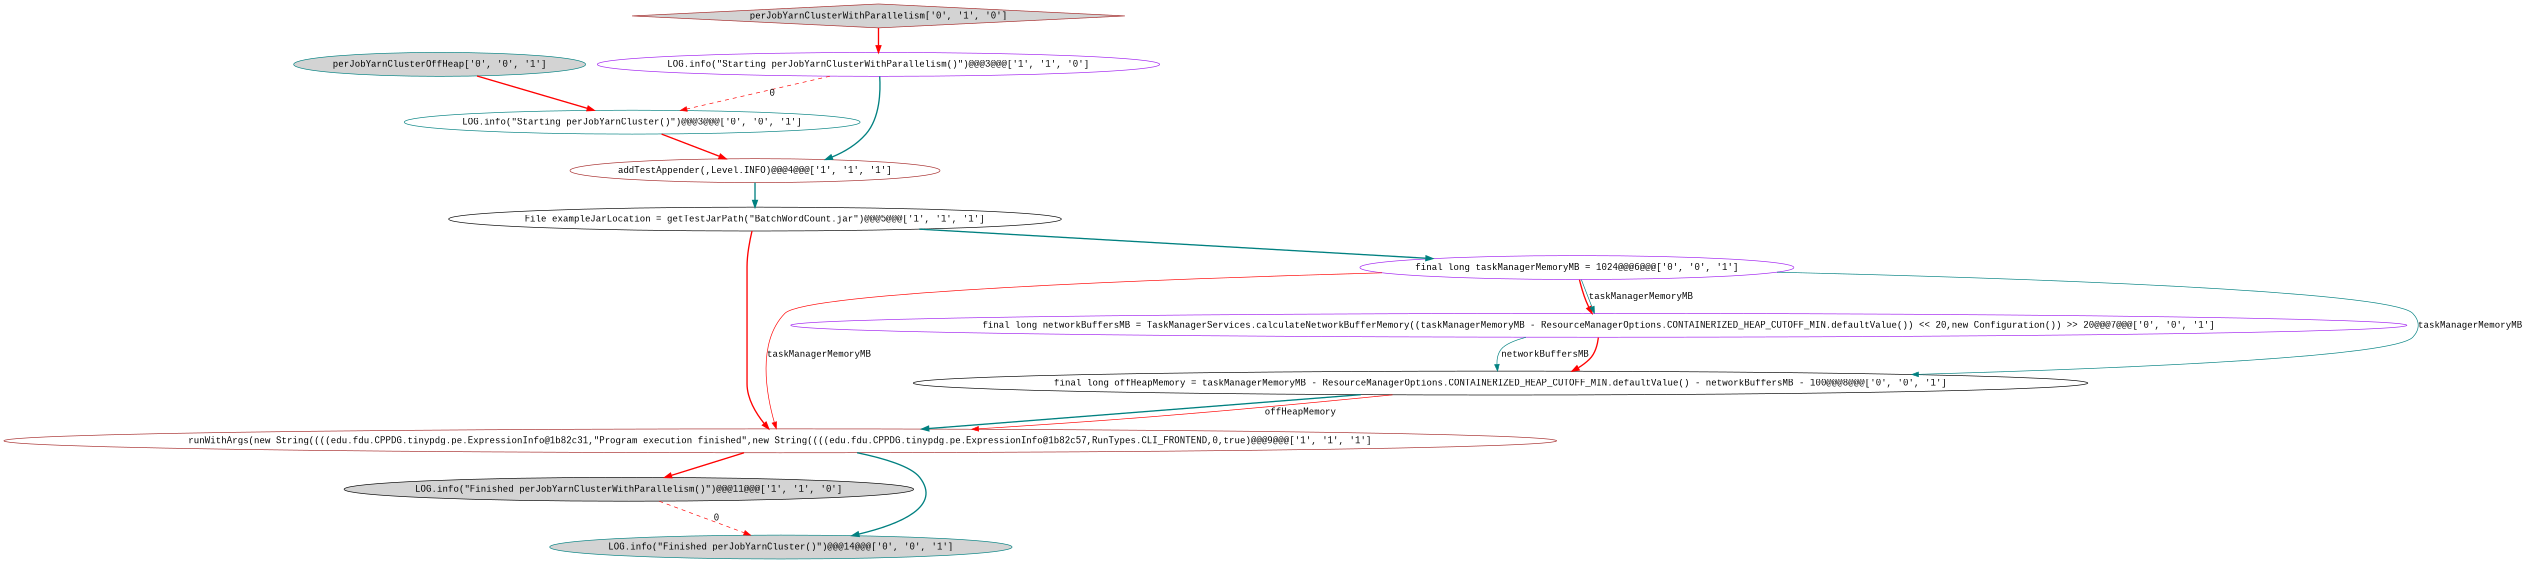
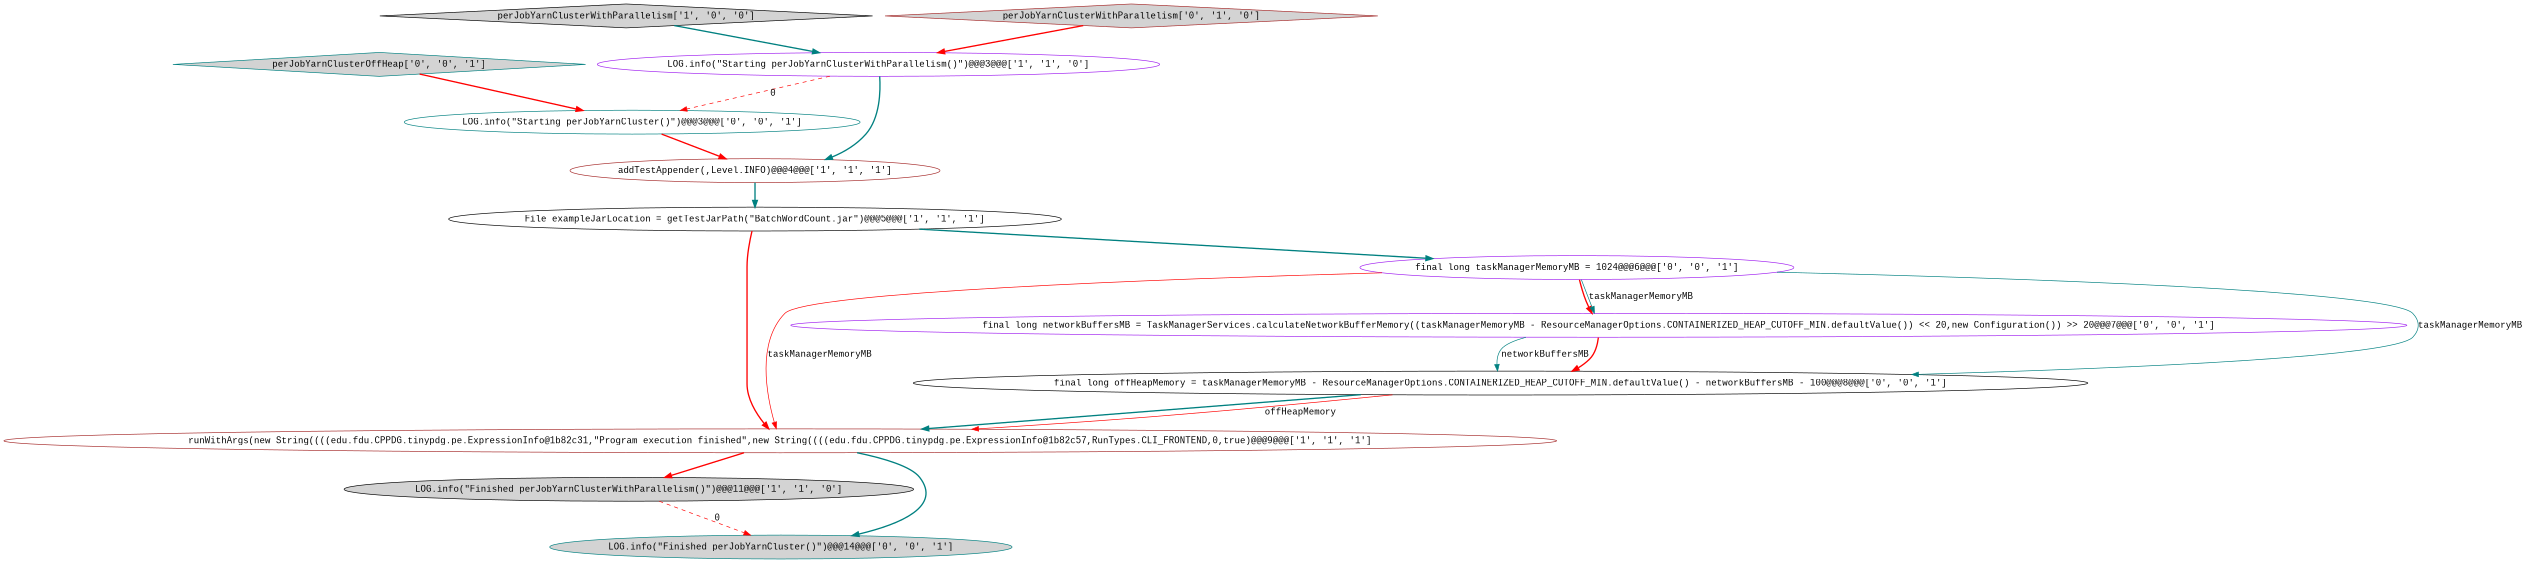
node "perJobYarnClusterWithParallelism['1', '0', '0']": added
node "perJobYarnClusterOffHeap['0', '0', '1']": shape ellipse -> diamond
